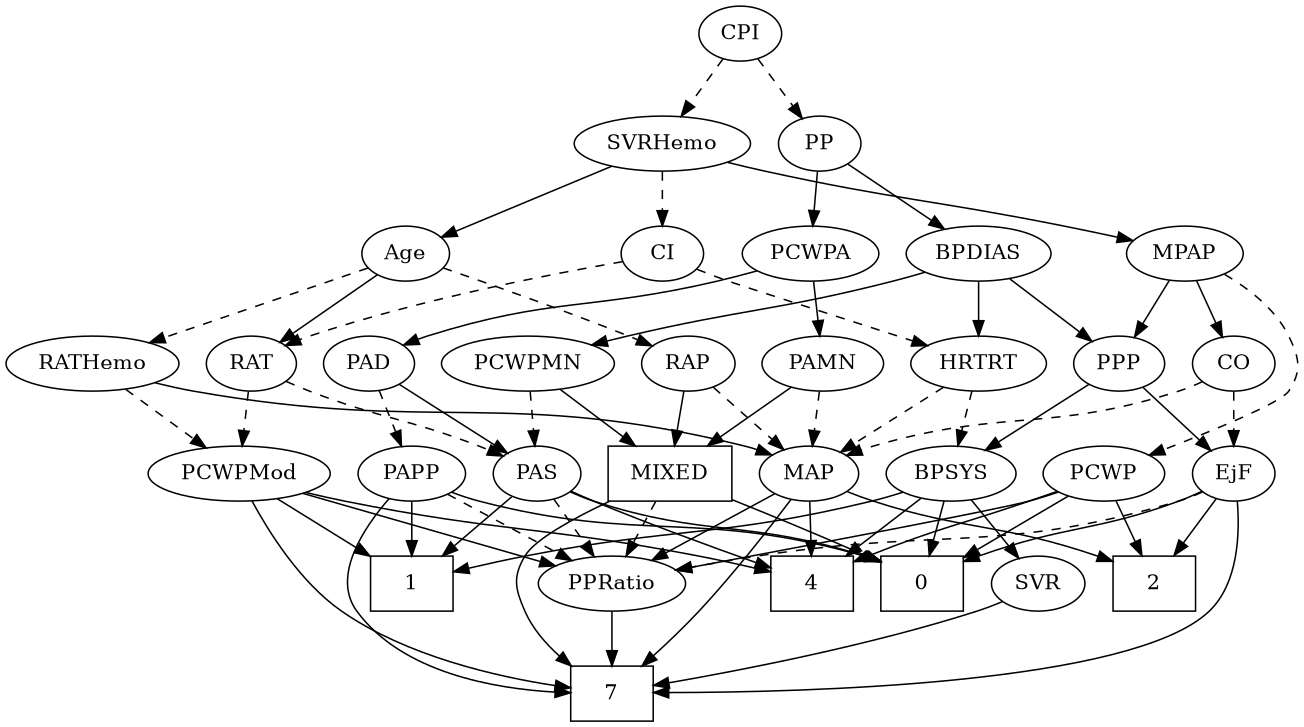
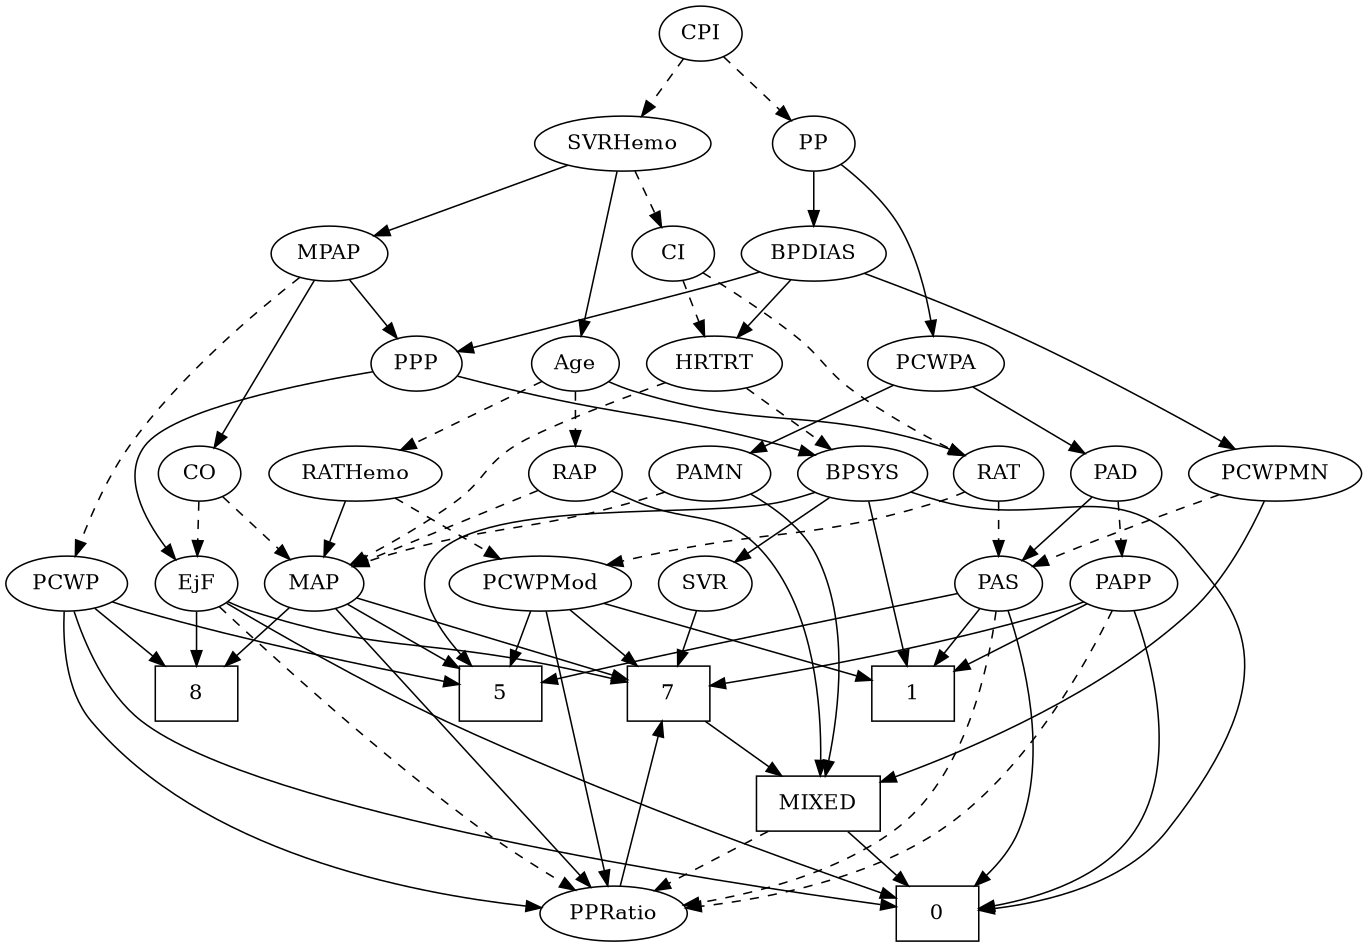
edge "MIXED" -> "7": reversed
node "4": label "4" -> "5"
node "2": label "2" -> "8"
